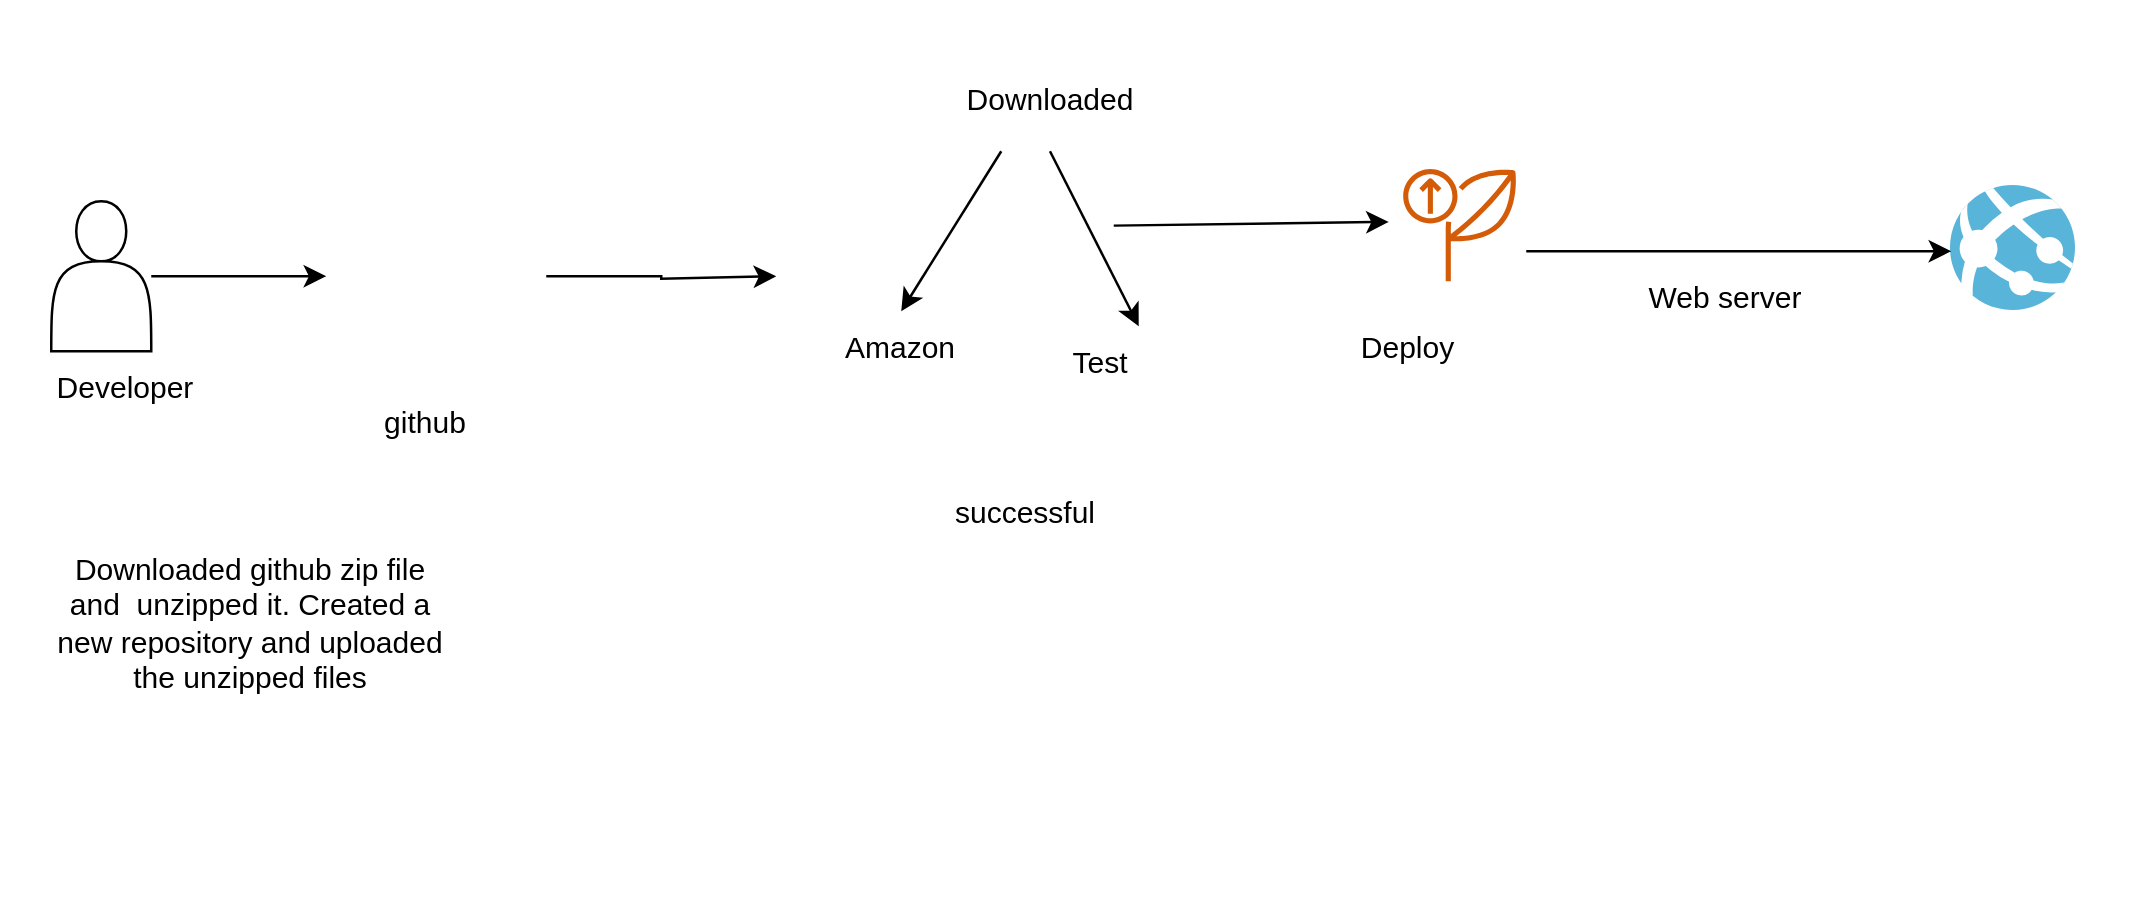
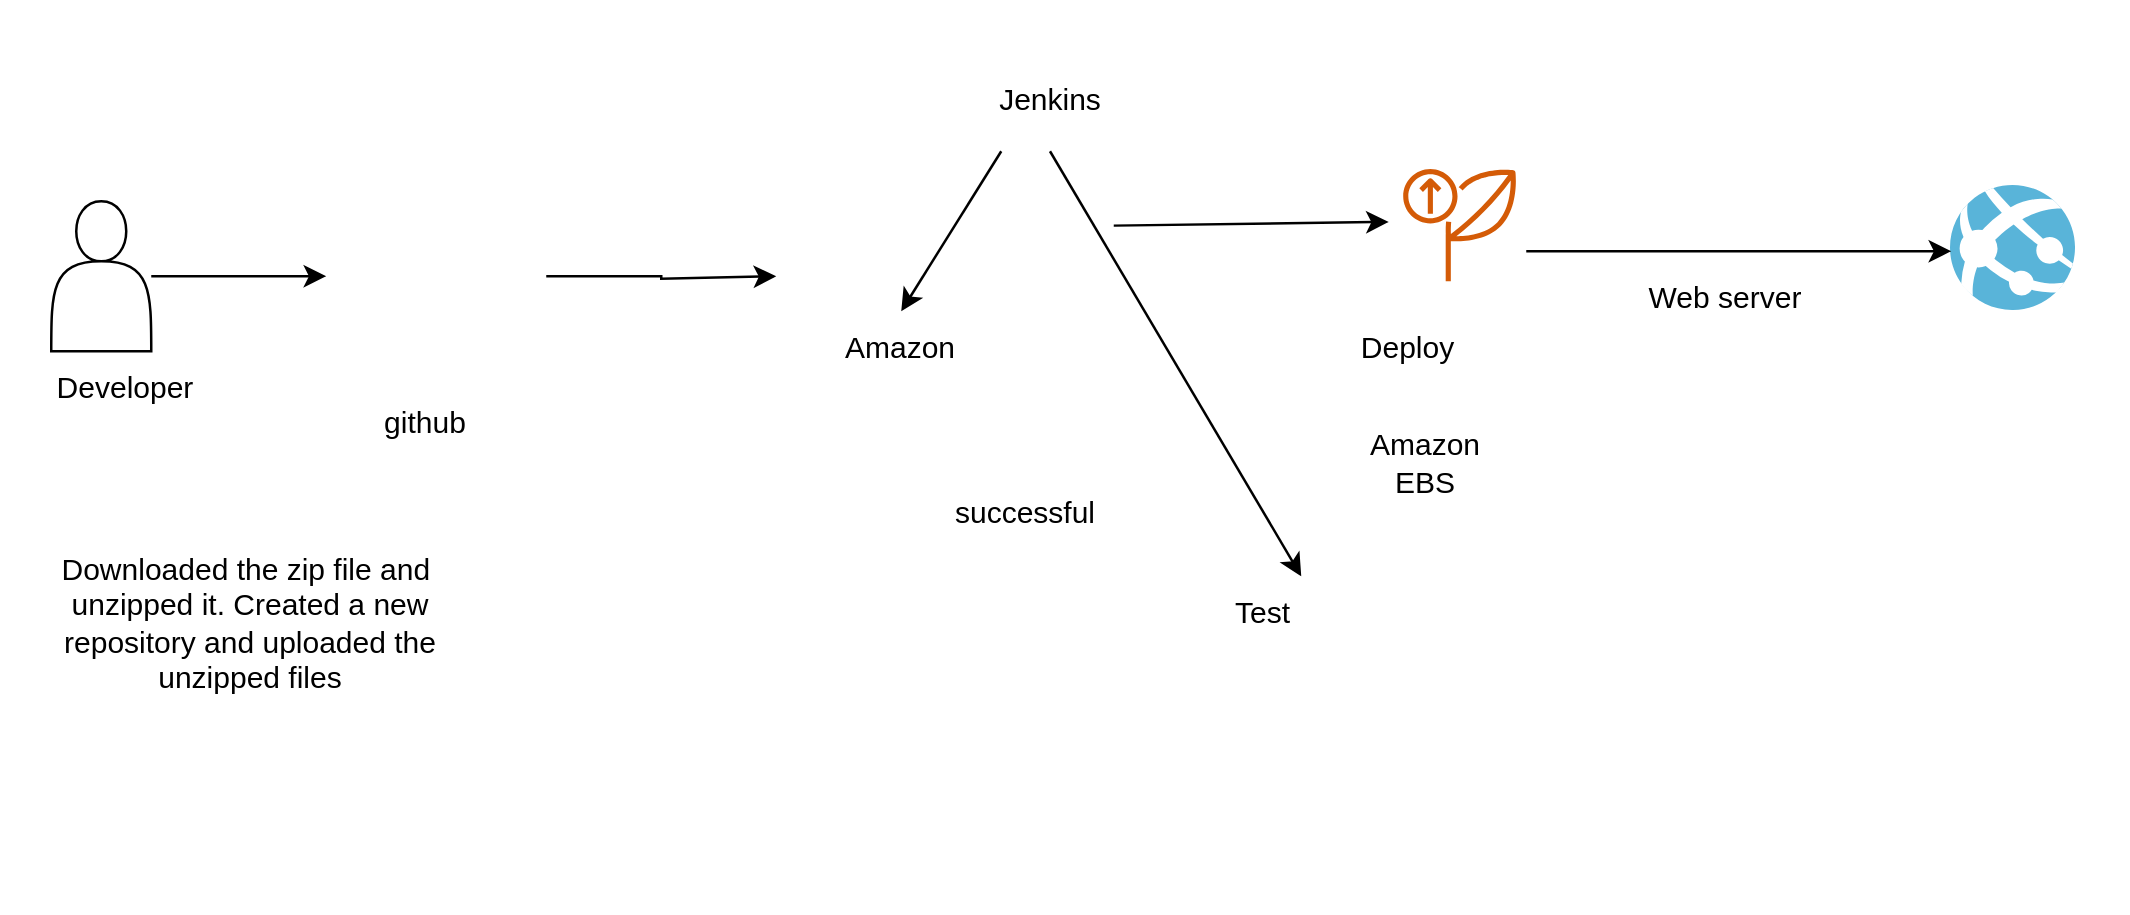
node "Downloaded": label "Downloaded" -> "Jenkins"
node "Test": moved (1101, 364) -> (1264, 614)
node "Amazon EBS": added
node "Downloaded github zip file and unzipped it. Created a new repository and uploaded the unzipped files": label "Downloaded github zip file and unzipped it. Created a new repository and uploaded the unzipped files" -> "Downloaded the zip file and unzipped it. Created a new repository and uploaded the unzipped files"
